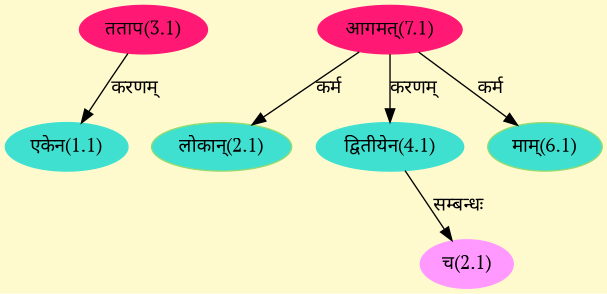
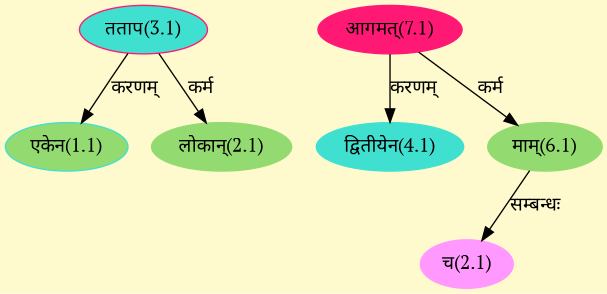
node "तताप(3.1)": fillcolor #ff1975 -> #40e0d0
edge "आगमत्(7.1)" -> "लोकान्(2.1)": now "तताप(3.1)" -> "लोकान्(2.1)"
node "एकेन(1.1)": fillcolor #40e0d0 -> #93db70
node "लोकान्(2.1)": fillcolor #40e0d0 -> #93db70
node "माम्(6.1)": fillcolor #40e0d0 -> #93db70
edge "द्वितीयेन(4.1)" -> "च(2.1)": now "माम्(6.1)" -> "च(2.1)"
